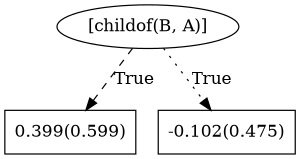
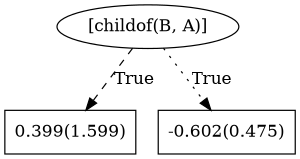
node "0.399(0.599)": label "0.399(0.599)" -> "0.399(1.599)"
node "-0.102(0.475)": label "-0.102(0.475)" -> "-0.602(0.475)"
